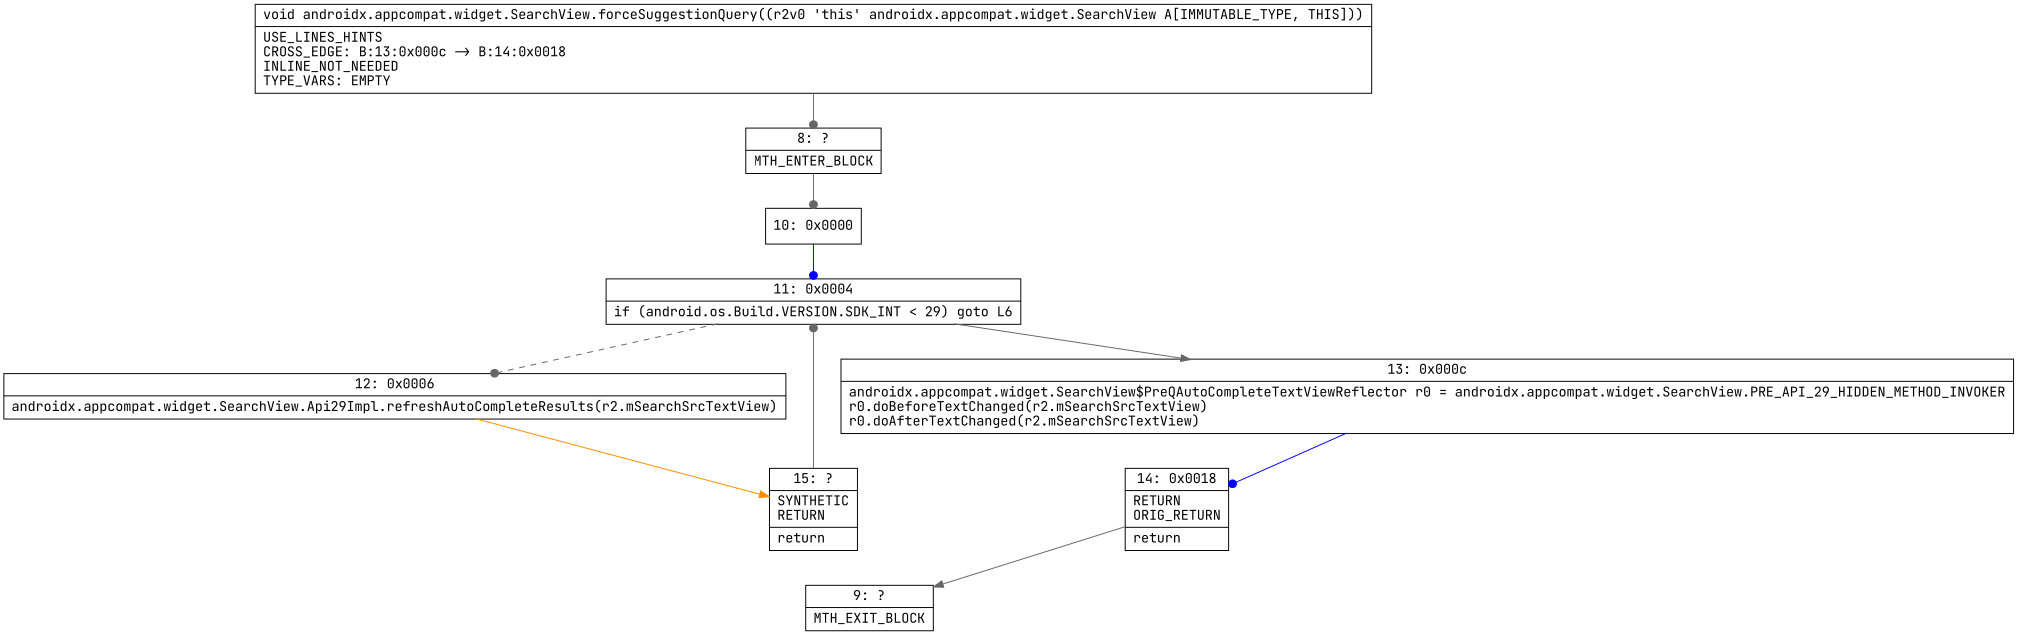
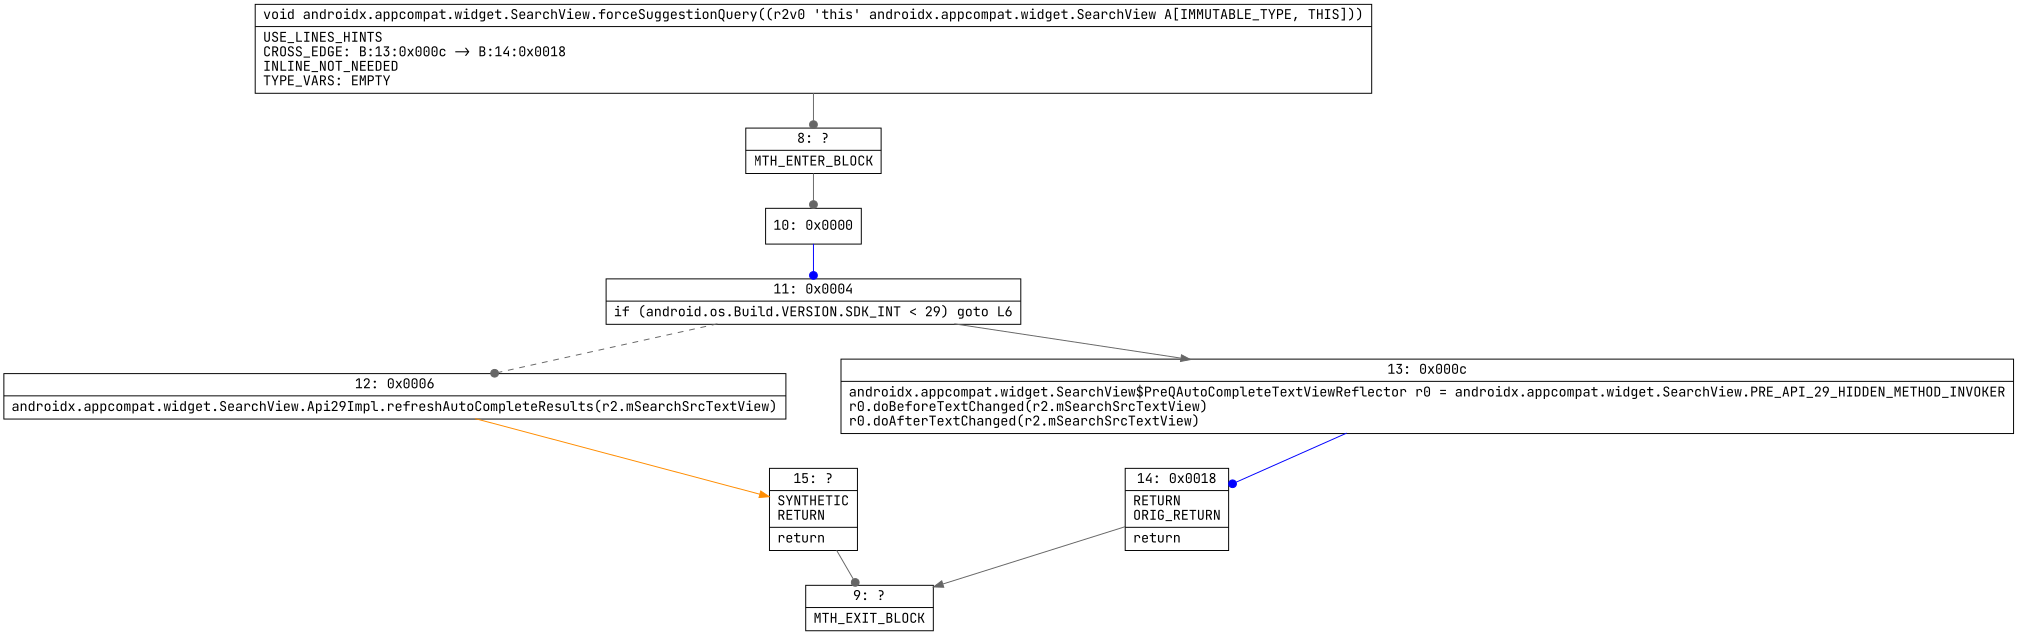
edge "15: ?" -> "11: 0x0004": now "15: ?" -> "9: ?"
